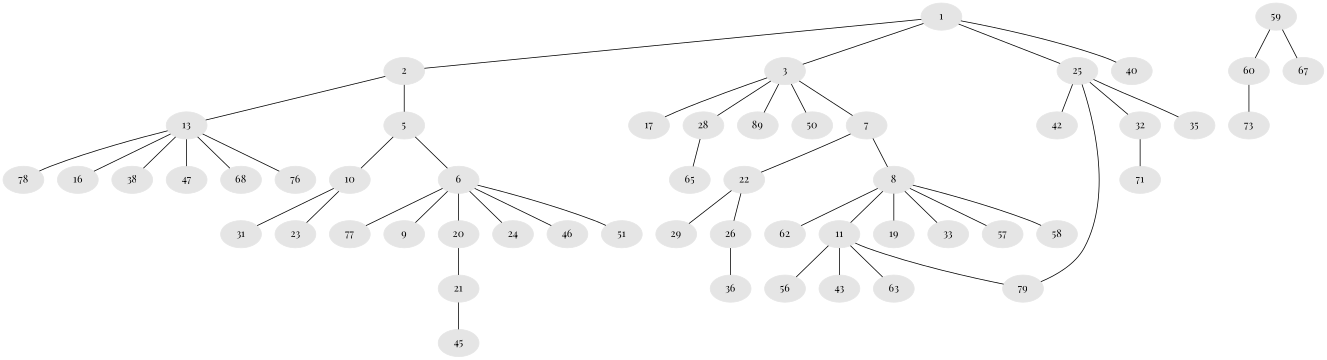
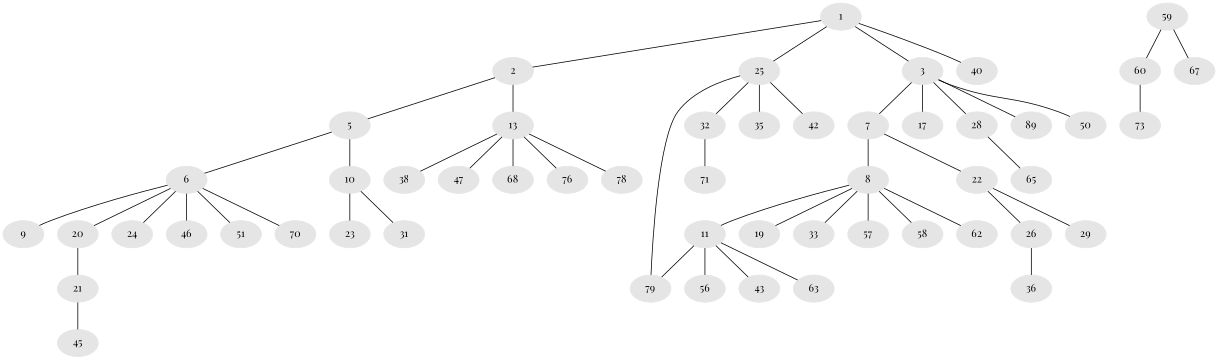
node "16": removed
node "77": label "77" -> "70"
